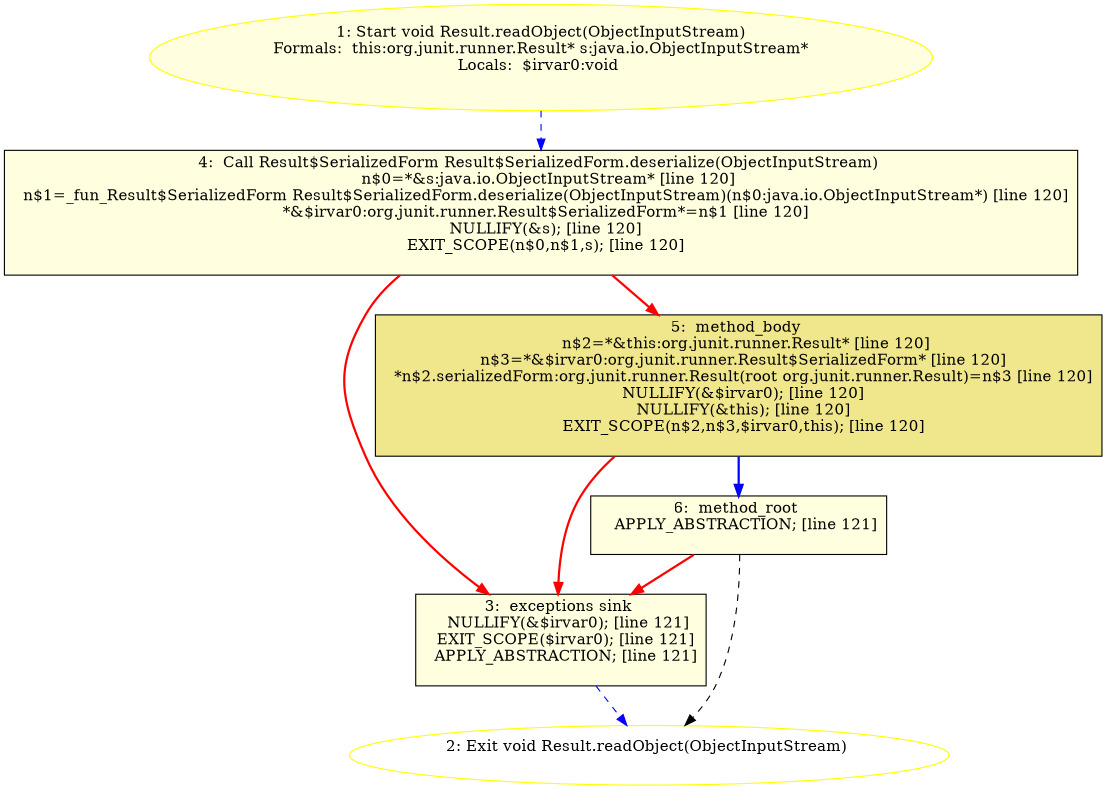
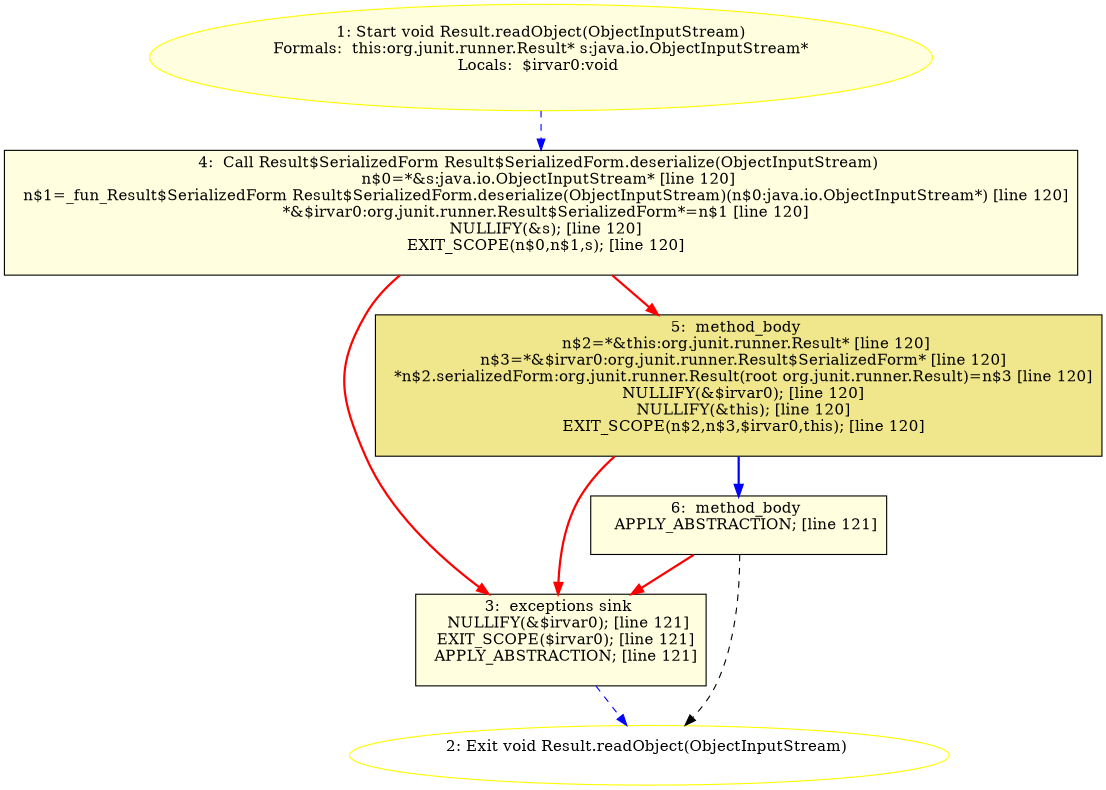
node "6:  method_root APPLY_ABSTRACTION; [line 121]": label "6:  method_root APPLY_ABSTRACTION; [line 121]" -> "6:  method_body APPLY_ABSTRACTION; [line 121]"
